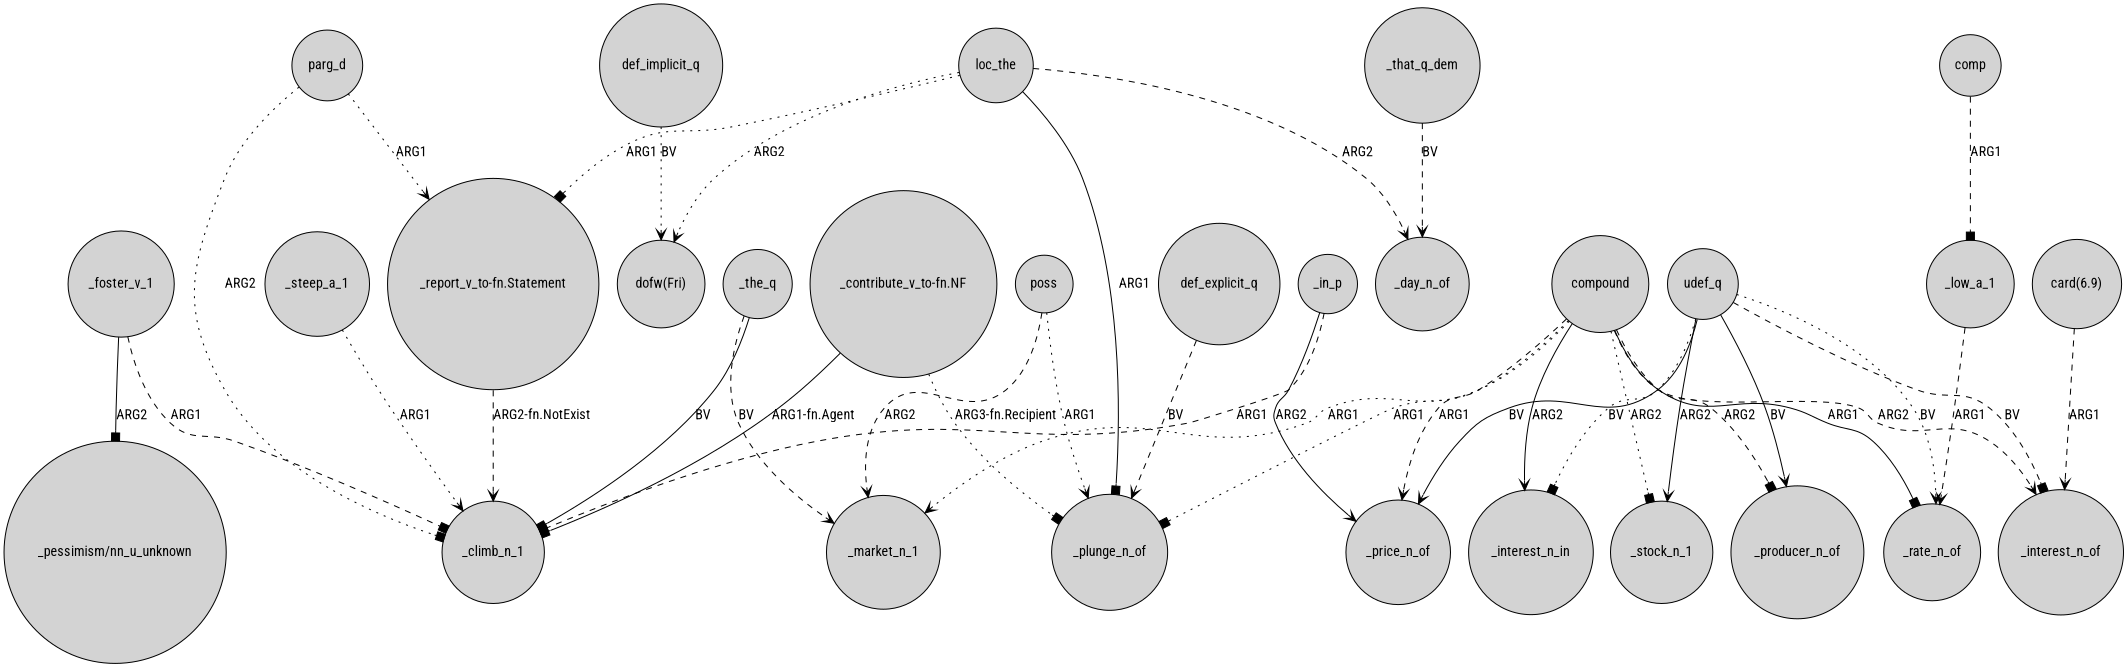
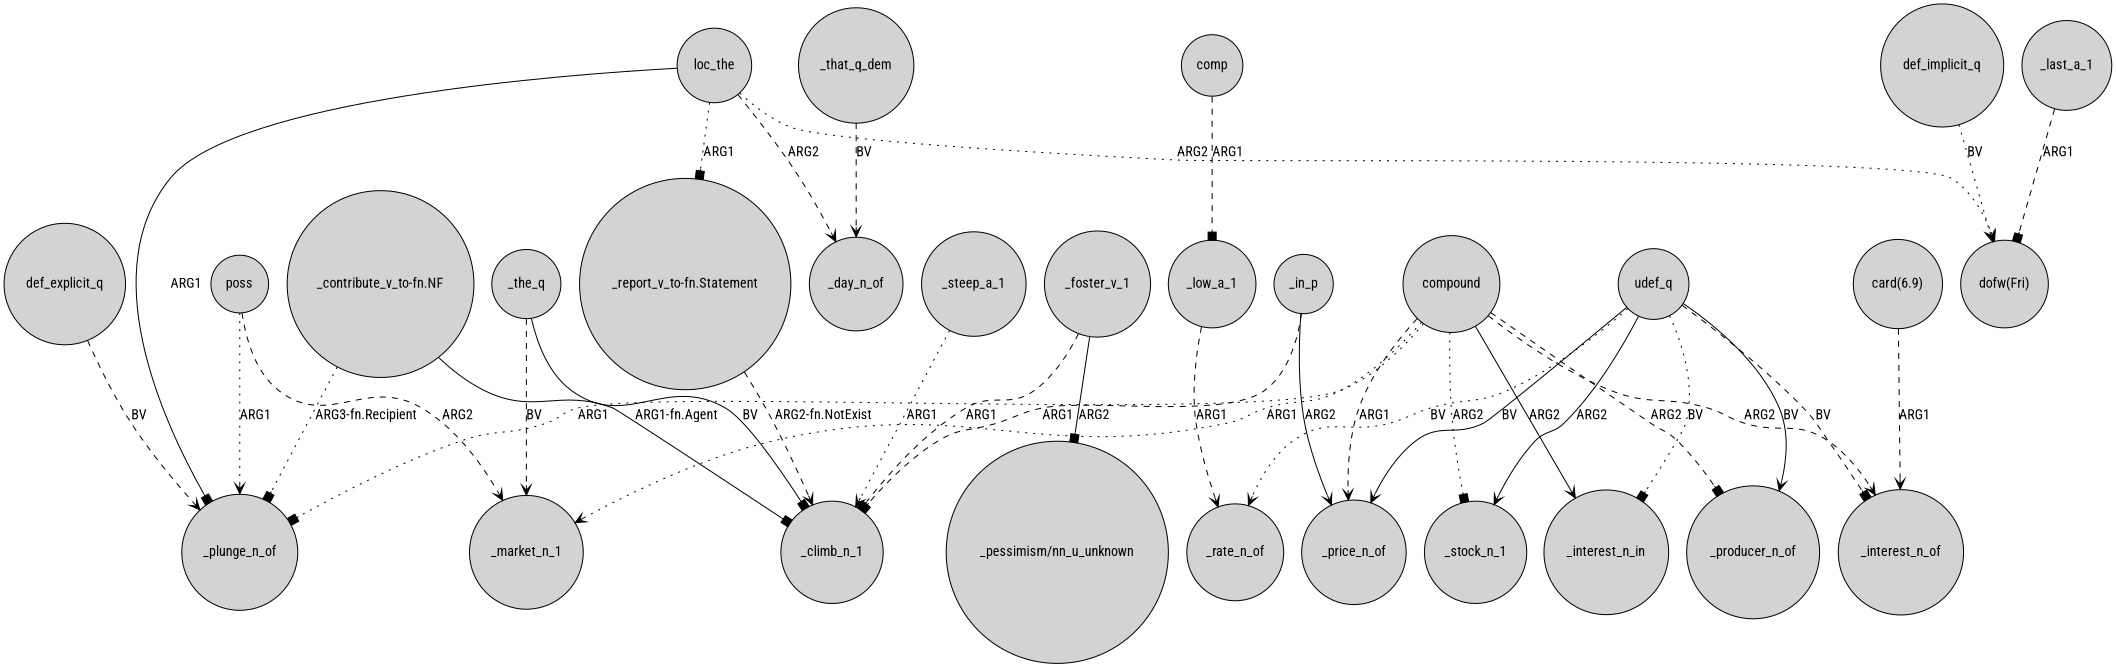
node "parg_d": removed
node "_last_a_1": added
edge "compound" -> "_rate_n_of": removed, label "ARG1"
